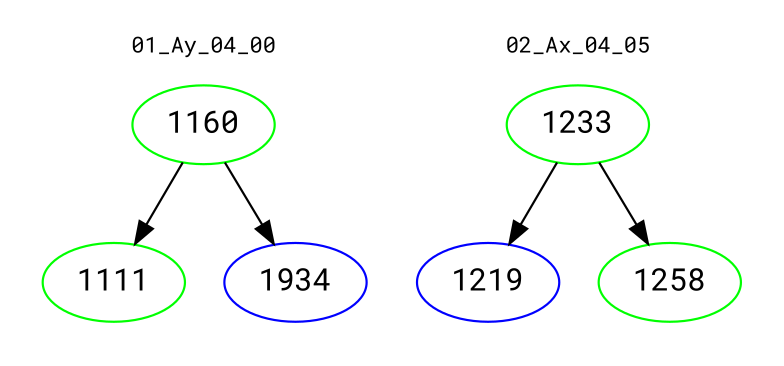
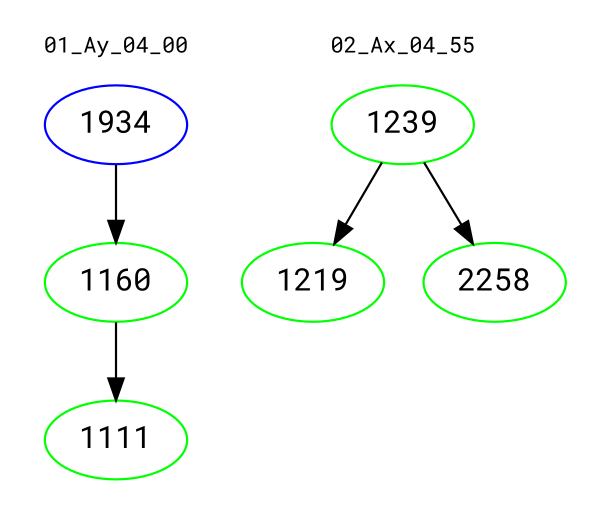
cluster "02_Ax_04_05": label "02_Ax_04_05" -> "02_Ax_04_55"
node "1233": label "1233" -> "1239"
edge "1160" -> "1934": reversed
node "1219": color blue -> green
node "1258": label "1258" -> "2258"
